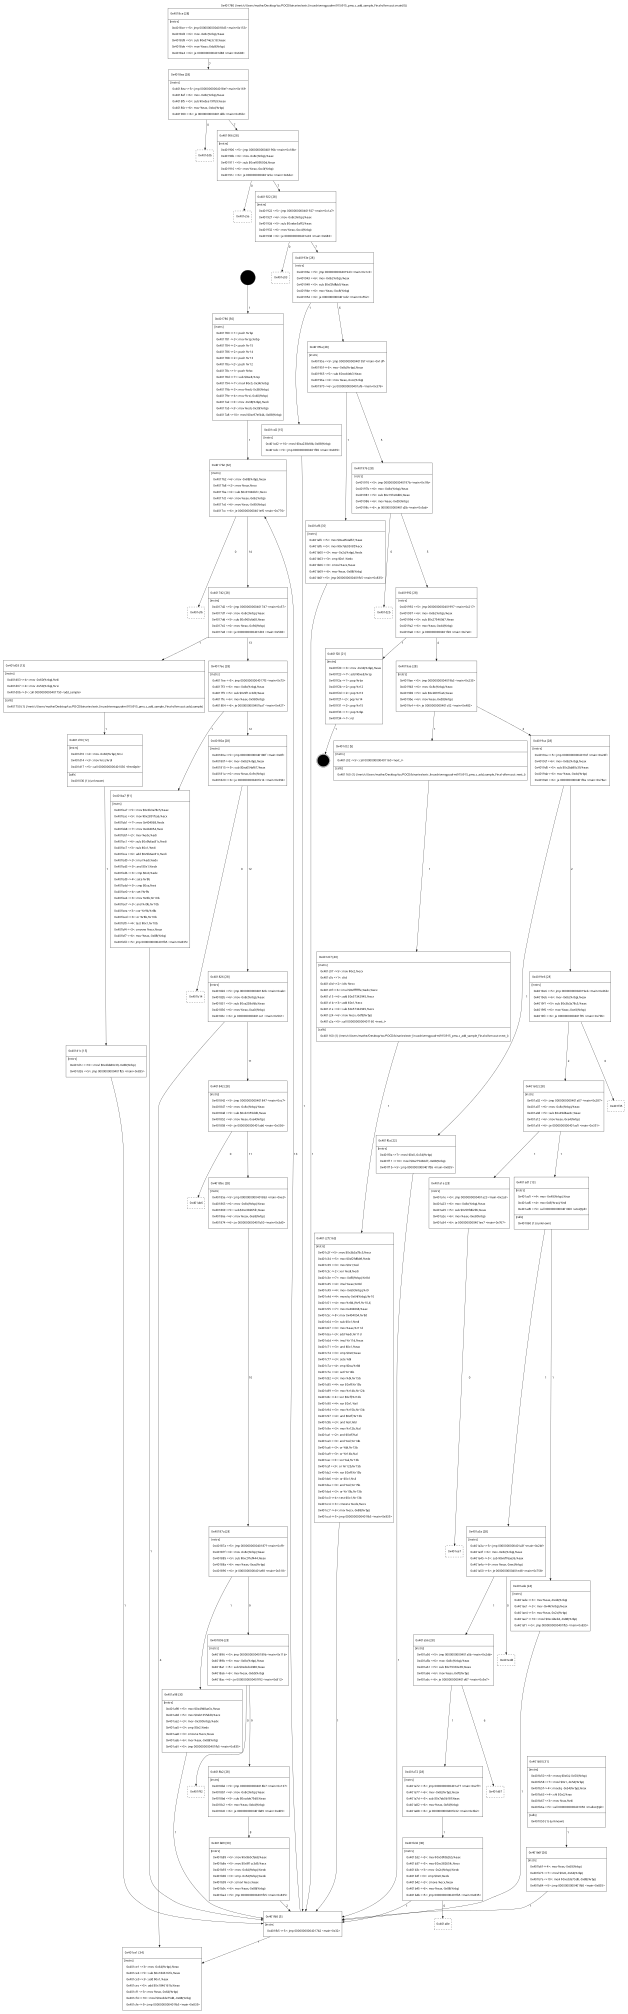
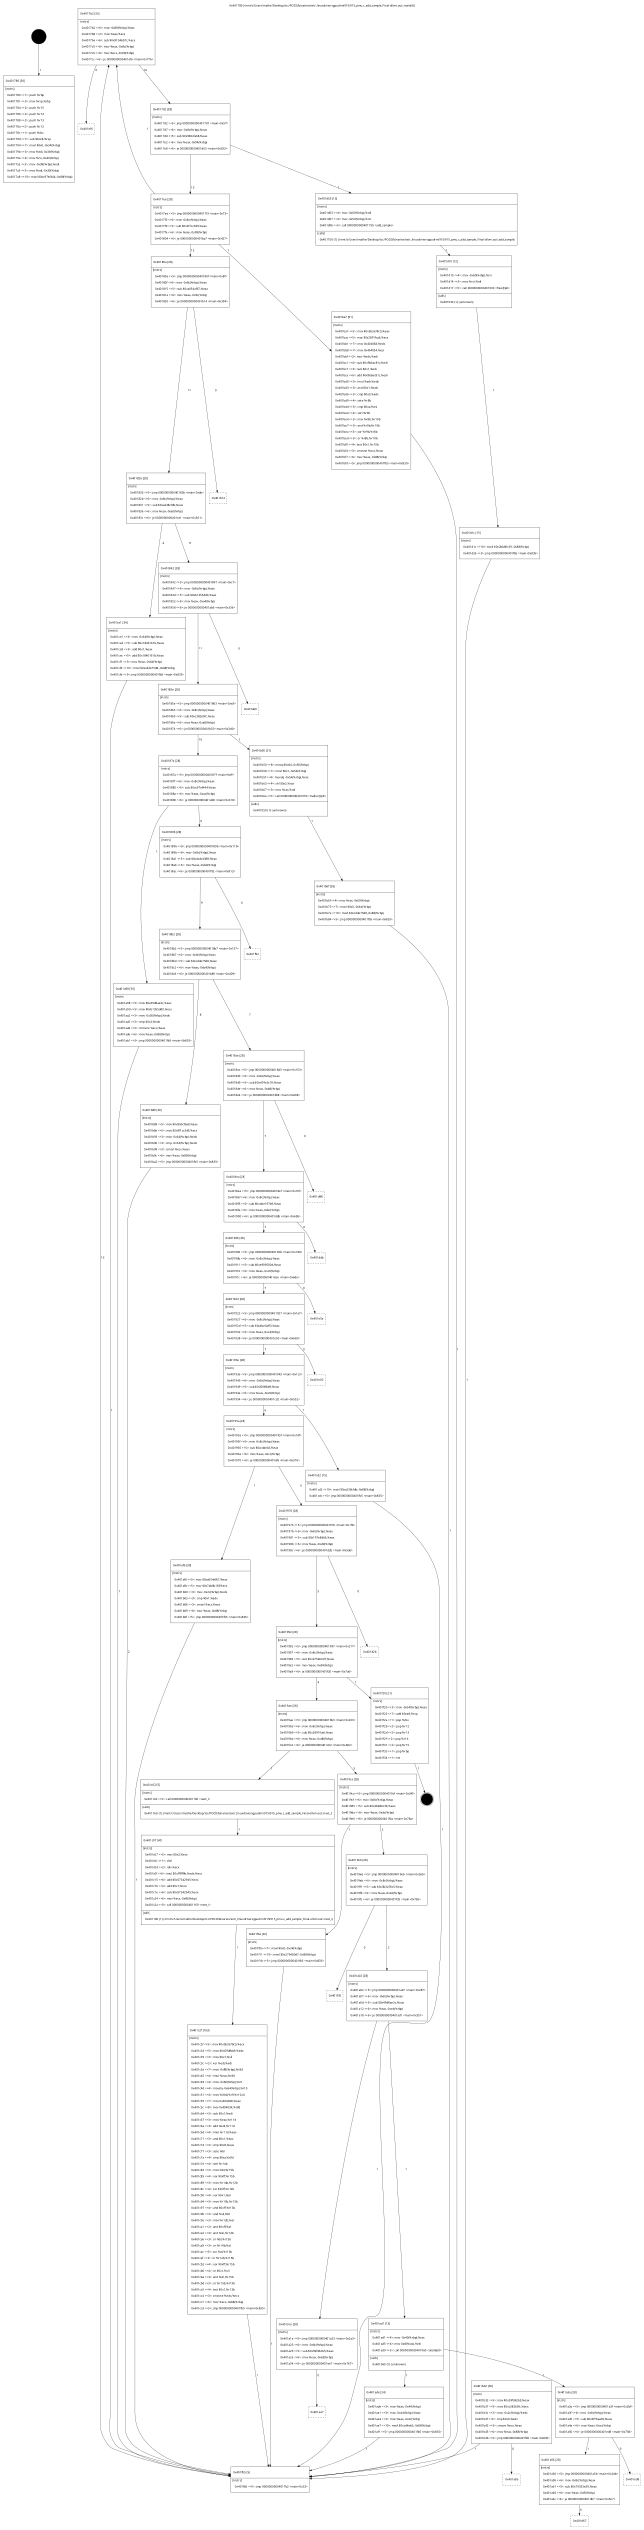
edge "0x401780 [50]" -> "0x4017b2 [32]": now "0x4017ee [28]" -> "0x4017b2 [32]"
edge "0x40185e [28]" -> "0x401b50 [31]": added, label "1"
edge "0x4018b2 [28]" -> "0x4018ce [28]": added, label "7"
node "0x401d88": added
node "0x401a72 [28]": removed
edge "0x401fb5 [5]" -> "0x401ce1 [34]": reversed
